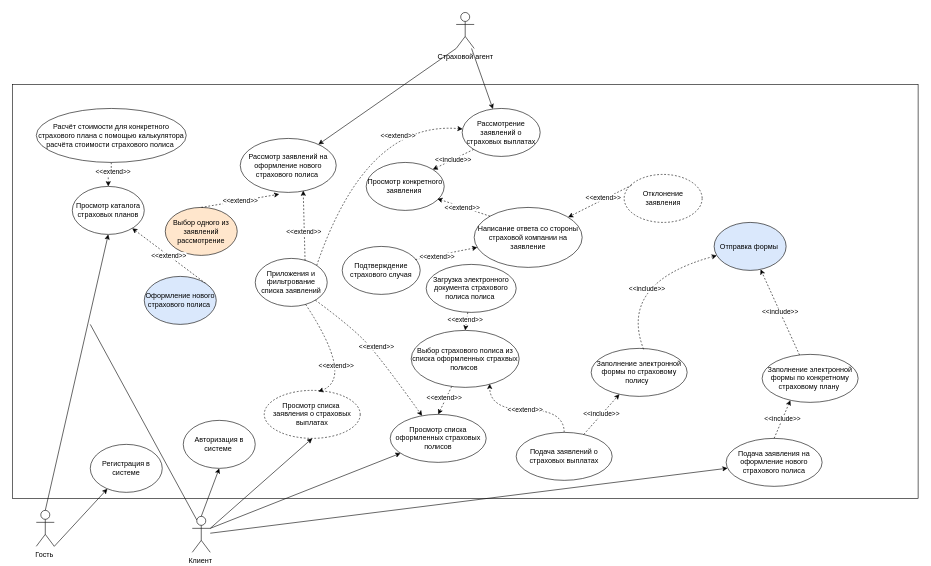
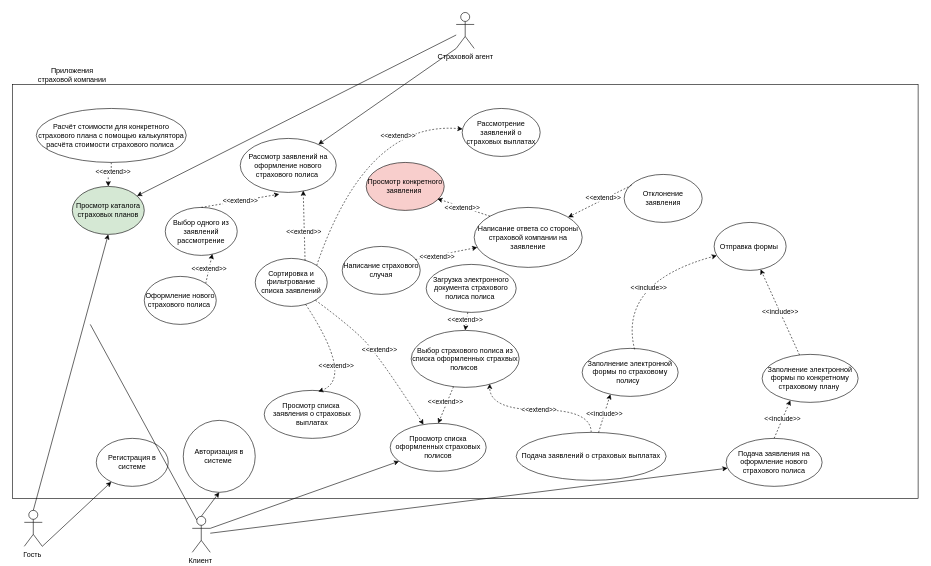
edge "Страховой агент" -> "Просмотр каталога страховых планов": added
node "Приложения страховой компании": added
edge "Страховой агент" -> "Рассмотрение заявлений о страховых выплатах": removed
edge "Рассмотрение заявлений о страховых выплатах" -> "Просмотр конкретного заявления": removed, label "<<include>>"
node "Просмотр конкретного заявления": fillcolor #ffffff -> #f8cecc
node "Отклонение заявления": style dashed -> solid
node "Просмотр каталога страховых планов": fillcolor #ffffff -> #d5e8d4
node "Выбор одного из заявлений рассмотрение": fillcolor #ffe6cc -> #ffffff
node "Отправка формы": fillcolor #dae8fc -> #ffffff
edge "Оформление нового страхового полиса" -> "Просмотр каталога страховых планов": now "Оформление нового страхового полиса" -> "Выбор одного из заявлений рассмотрение"
node "Подтверждение страхового случая": label "Подтверждение страхового случая" -> "Написание страхового случая"
node "Приложения и фильтрование списка заявлений": label "Приложения и фильтрование списка заявлений" -> "Сортировка и фильтрование списка заявлений"
node "Оформление нового страхового полиса": fillcolor #dae8fc -> #ffffff
node "Заполнение электронной формы по страховому полису": moved (639, 372) -> (630, 372)
node "Просмотр списка заявления о страховых выплатах": style dashed -> solid
node "Просмотр списка оформленных страховых полисов": moved (438, 438) -> (438, 447)
node "Авторизация в системе": size 72x48 -> 72x72
node "Подача заявлений о страховых выплатах": size 96x48 -> 150x48
node "Регистрация в системе": moved (126, 468) -> (132, 462)
edge "Клиент" -> "Просмотр списка заявления о страховых выплатах": removed
node "Гость": moved (45, 528) -> (33, 528)
